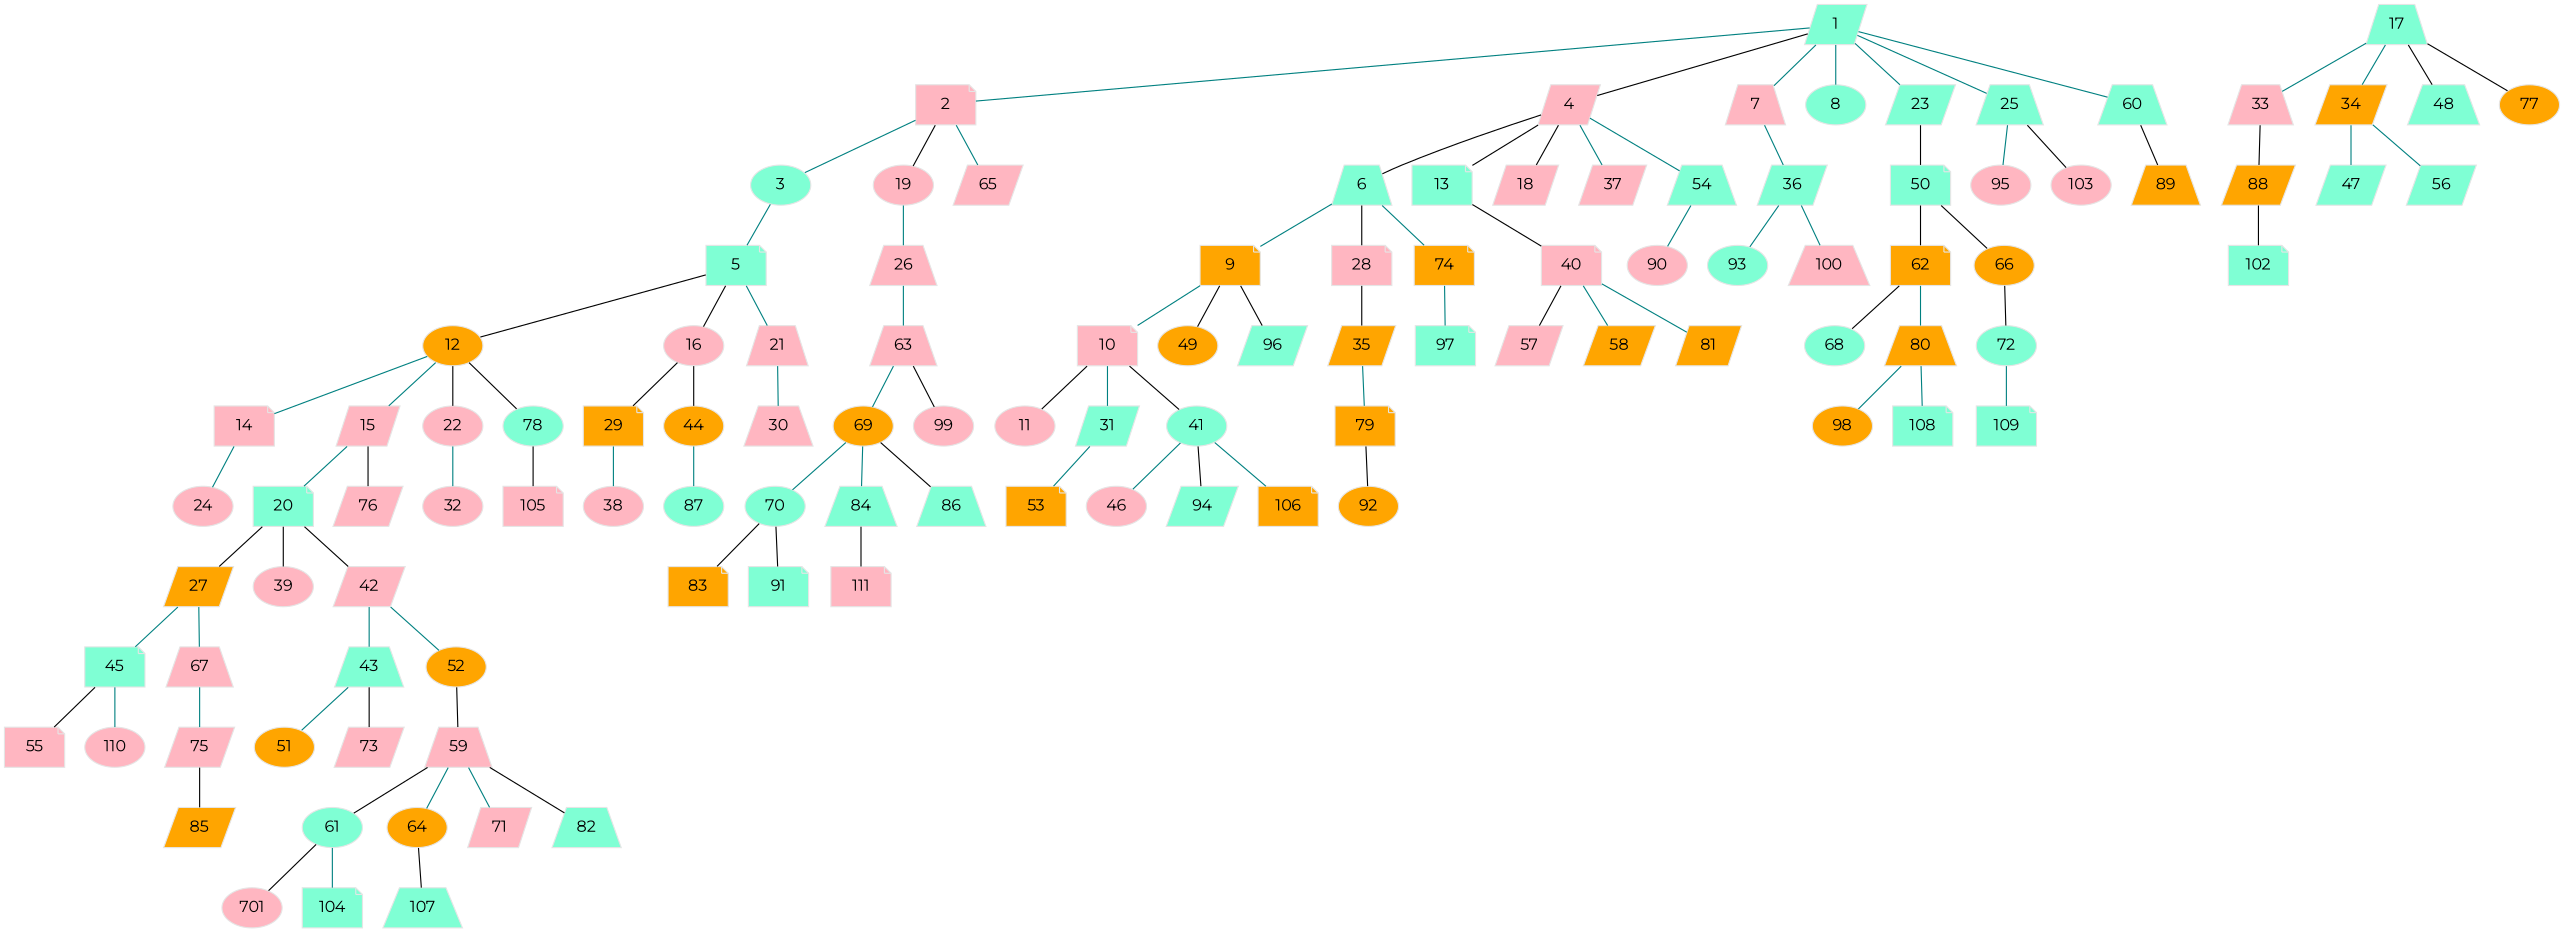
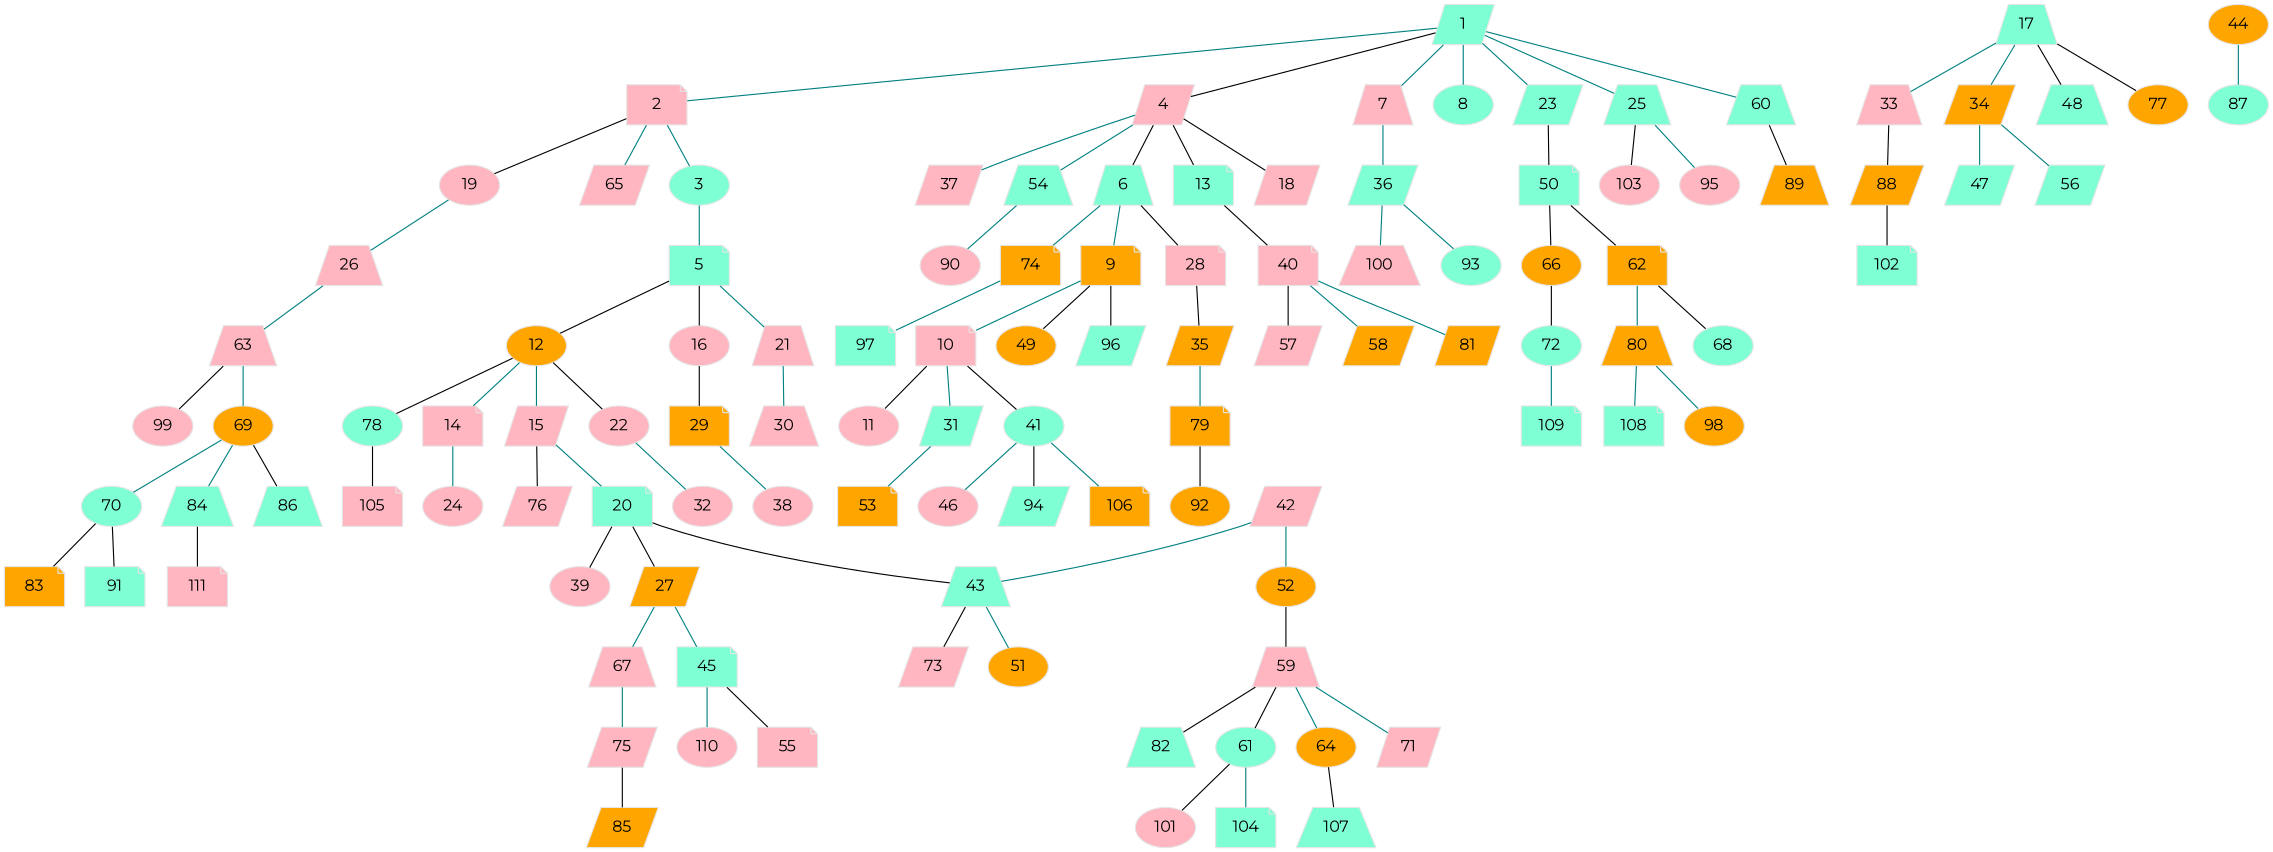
edge "16" -- "44": removed
edge "20" -- "42": now "20" -- "43"
node "701": label "701" -> "101"
